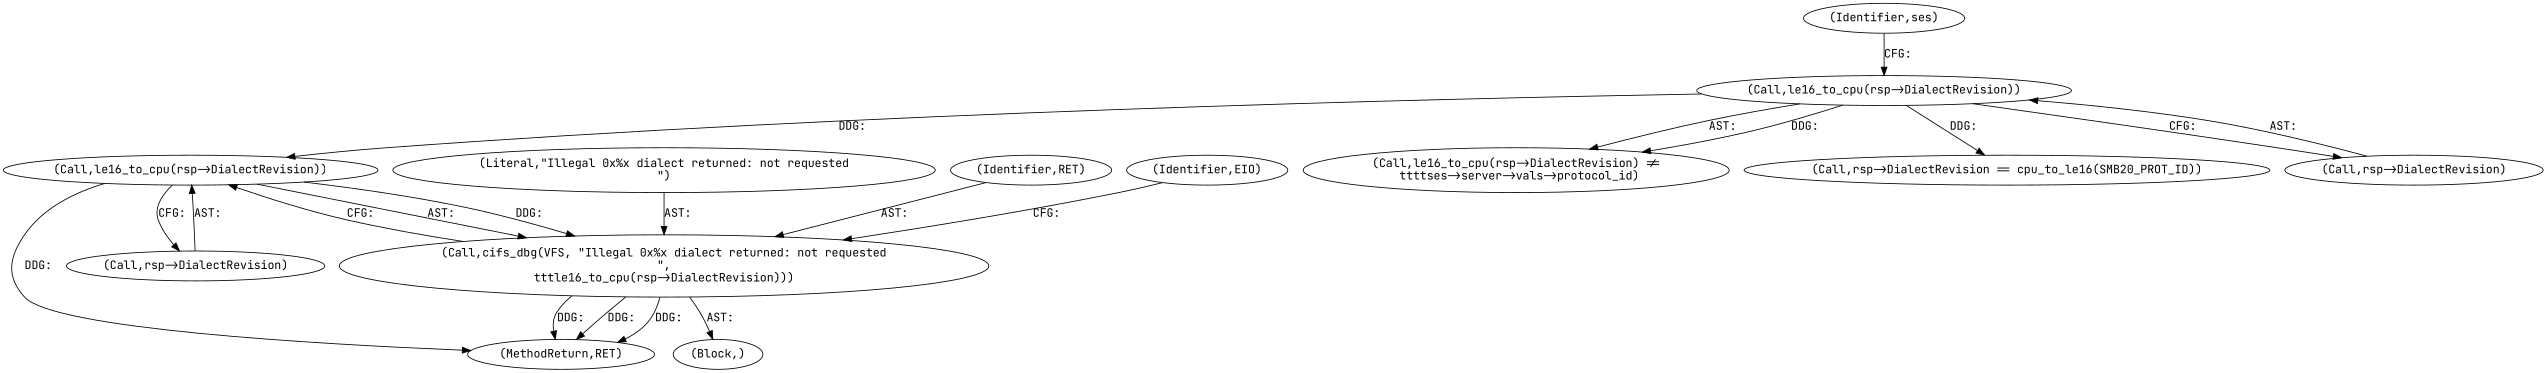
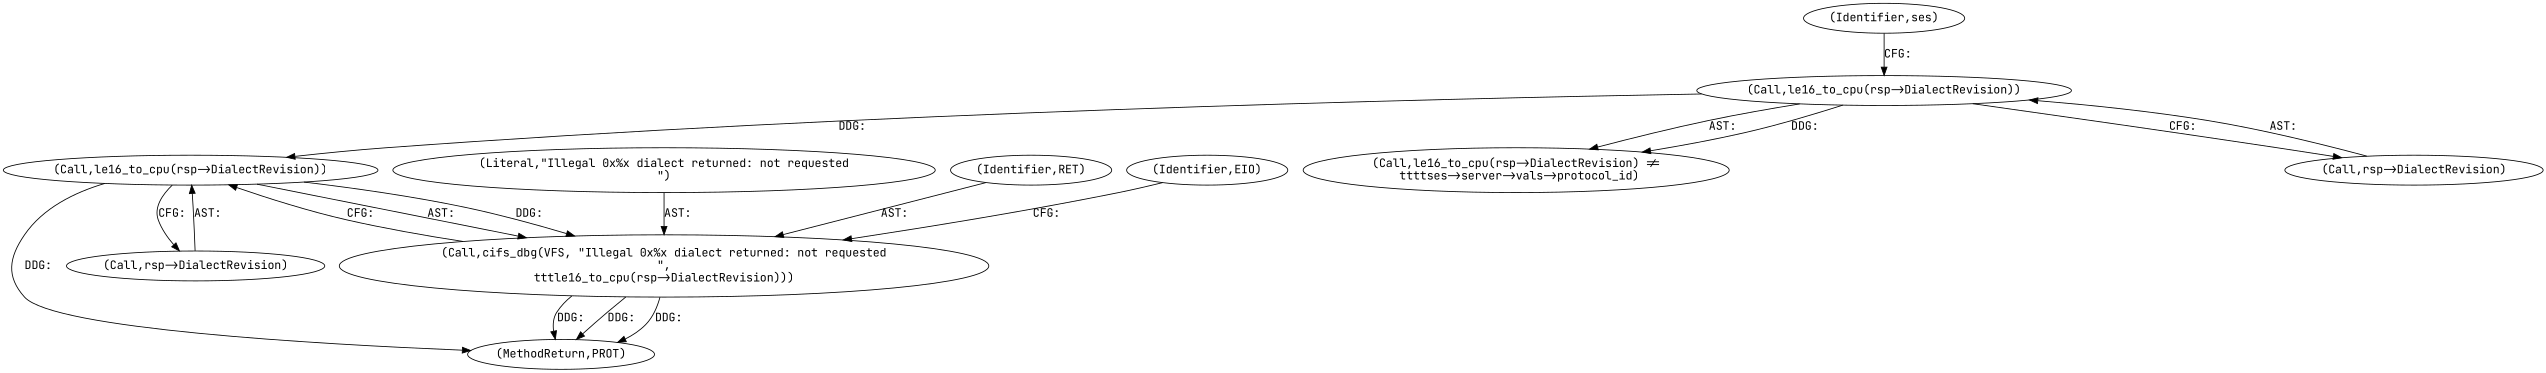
node "(Call,rsp->DialectRevision == cpu_to_le16(SMB20_PROT_ID))": removed
node "(MethodReturn,RET)": label "(MethodReturn,RET)" -> "(MethodReturn,PROT)"
node "(Block,)": removed
